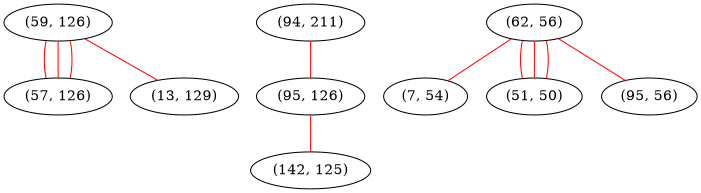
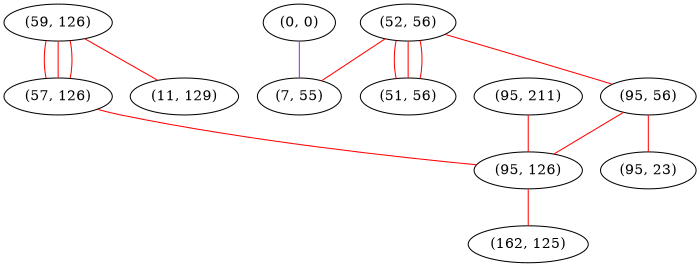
node "(0, 0)": added
node "(94, 211)": label "(94, 211)" -> "(95, 211)"
node "(62, 56)": label "(62, 56)" -> "(52, 56)"
node "(13, 129)": label "(13, 129)" -> "(11, 129)"
node "(7, 54)": label "(7, 54)" -> "(7, 55)"
node "(51, 50)": label "(51, 50)" -> "(51, 56)"
edge "(95, 56)" -- "(95, 126)": added
edge "(57, 126)" -- "(95, 126)": added
node "(142, 125)": label "(142, 125)" -> "(162, 125)"
node "(95, 23)": added
